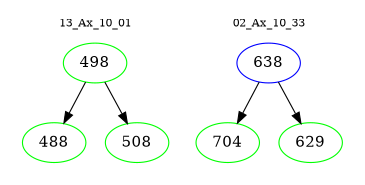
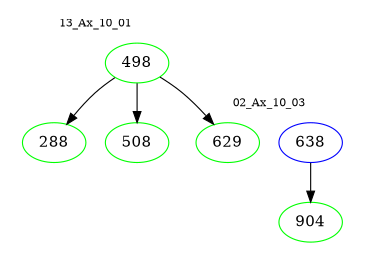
cluster "02_Ax_10_33": label "02_Ax_10_33" -> "02_Ax_10_03"
edge "638" -> "629": now "498" -> "629"
node "488": label "488" -> "288"
node "704": label "704" -> "904"
